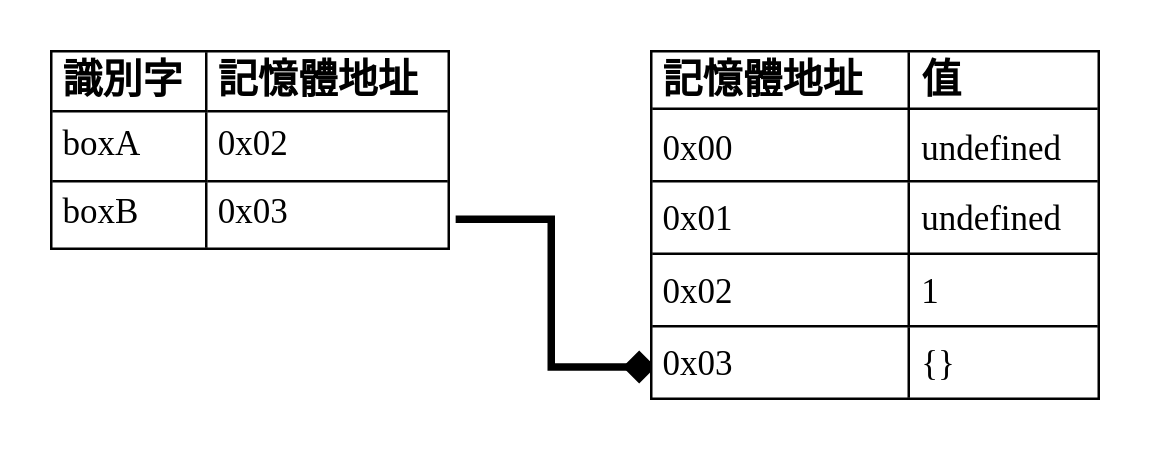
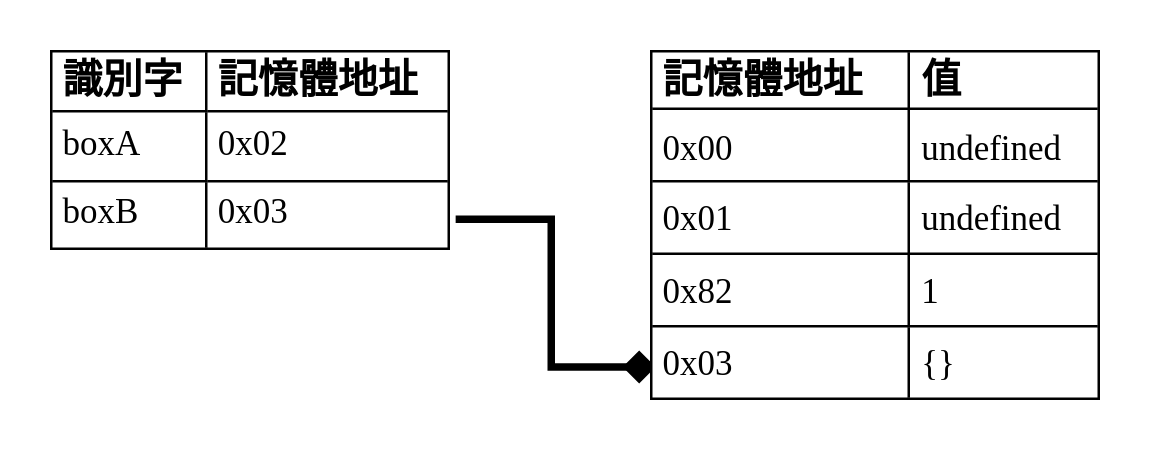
node "記憶體地址 值 0x00 undefined 0x01 undefined 0x02 1 0x03 {}": label "記憶體地址 值 0x00 undefined 0x01 undefined 0x02 1 0x03 {}" -> "記憶體地址 值 0x00 undefined 0x01 undefined 0x82 1 0x03 {}"
